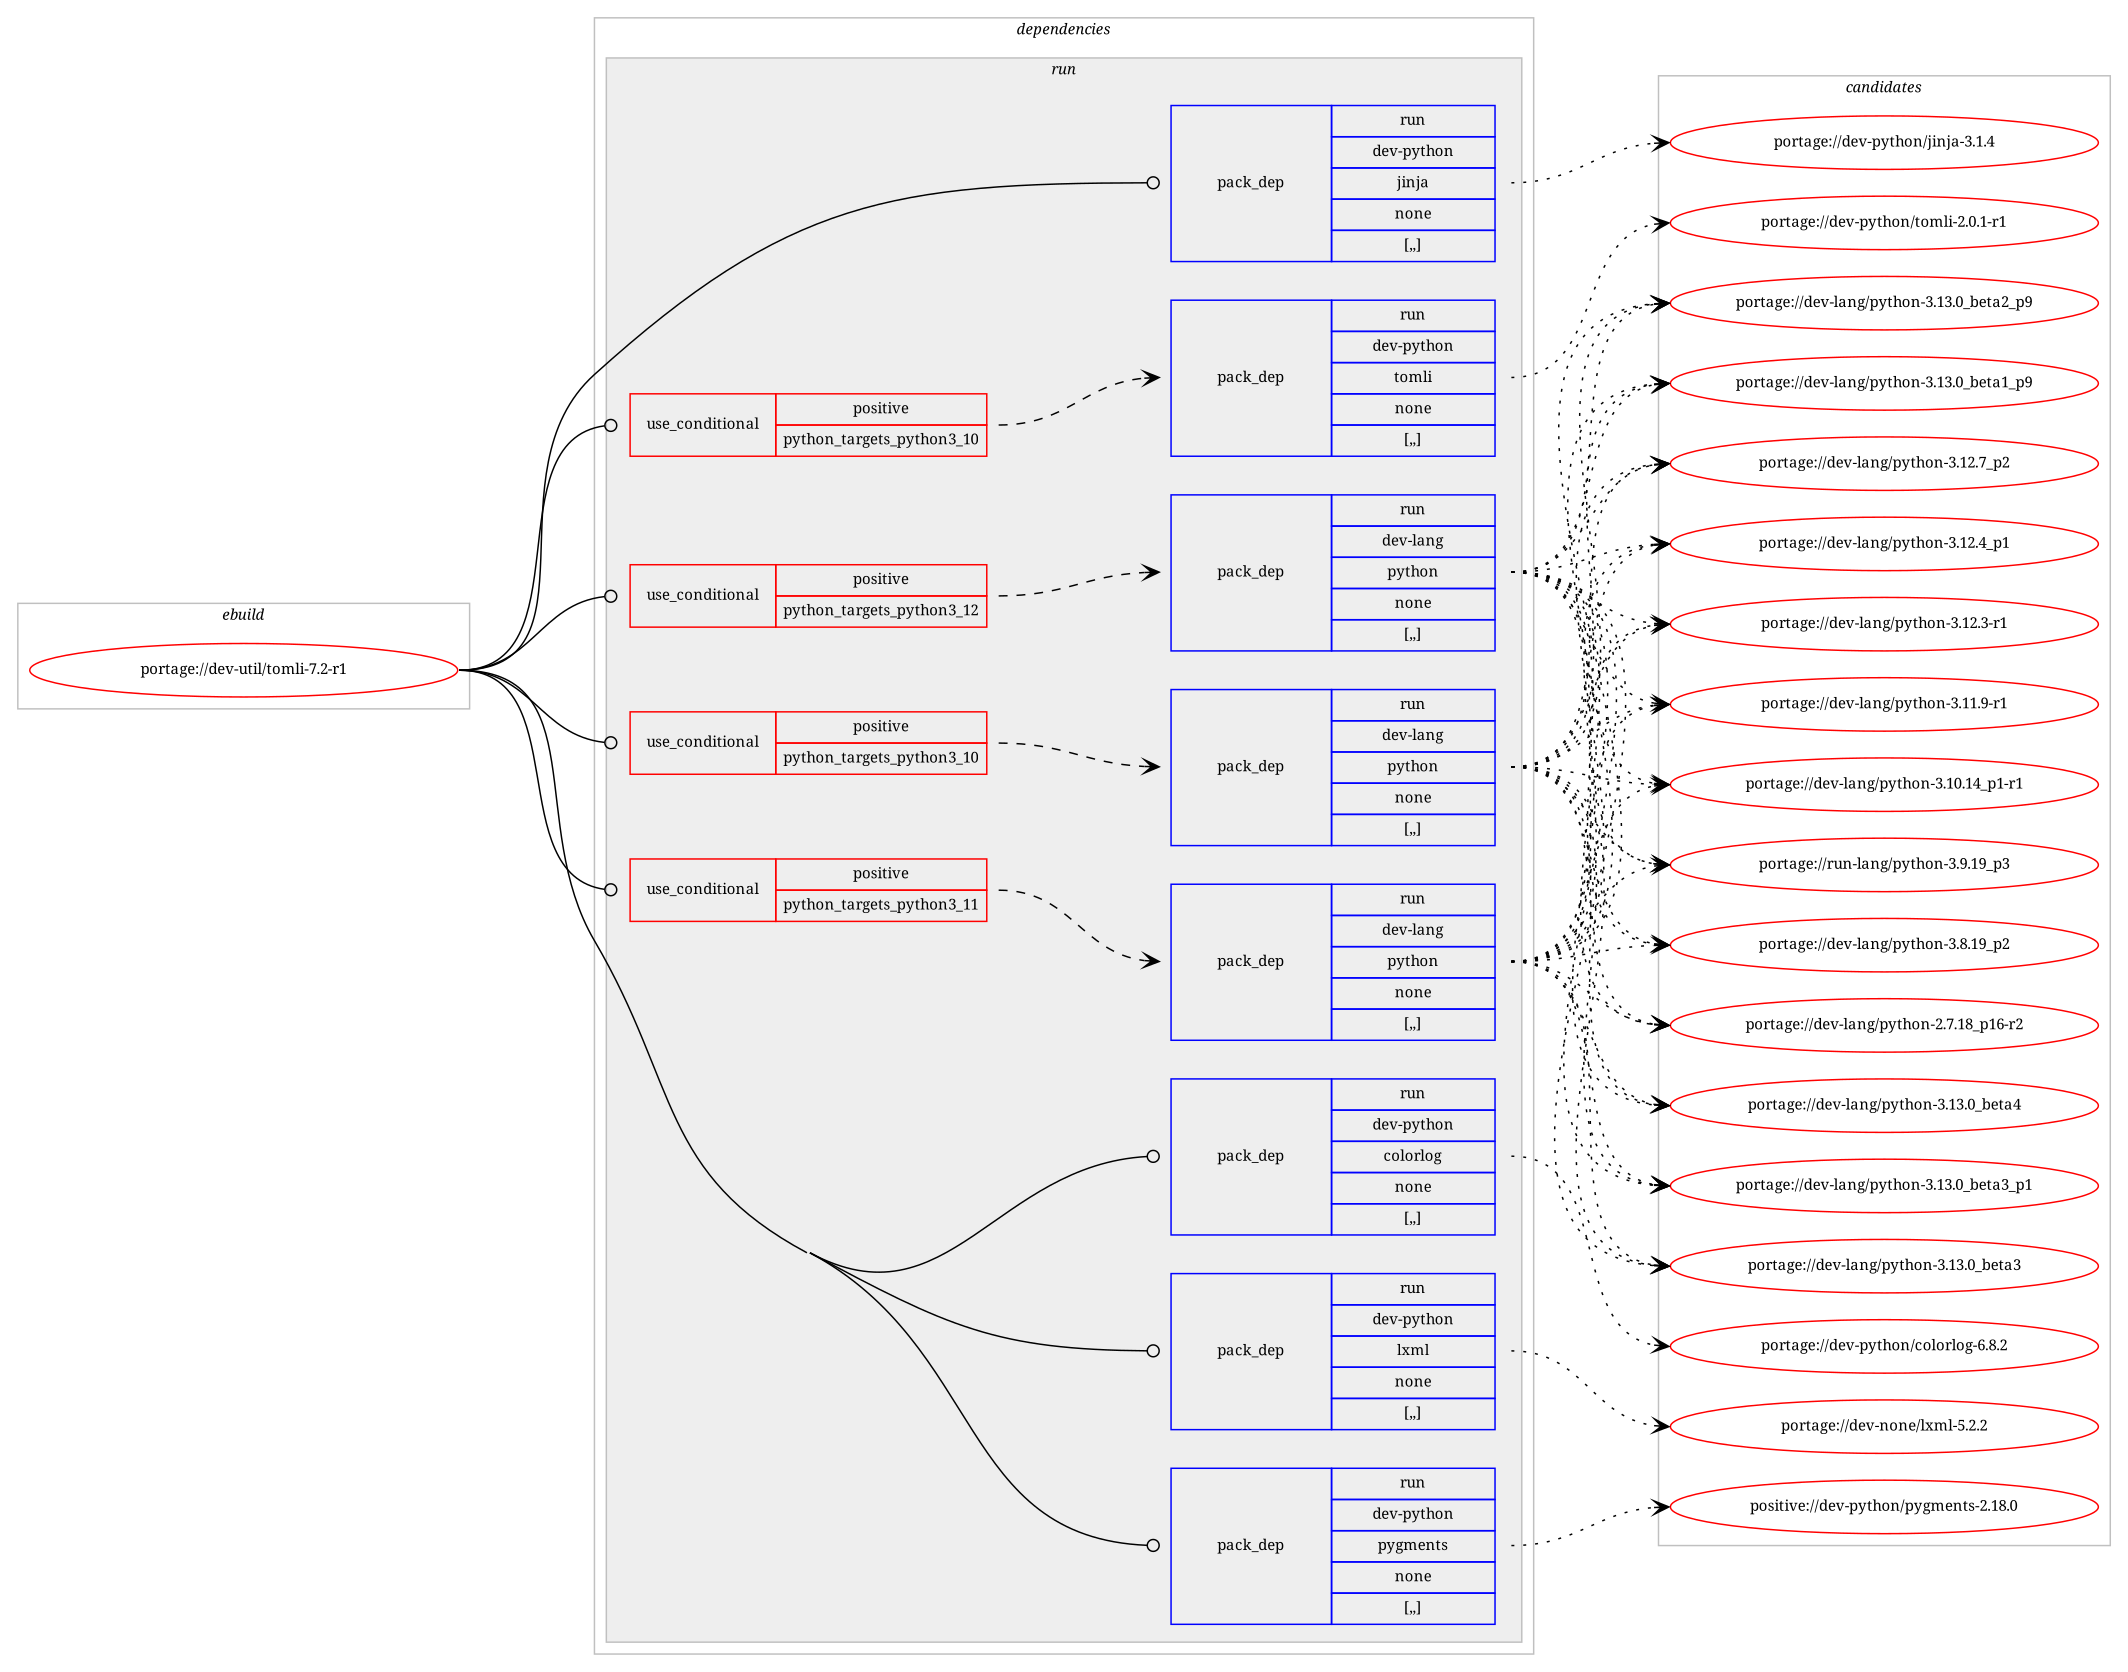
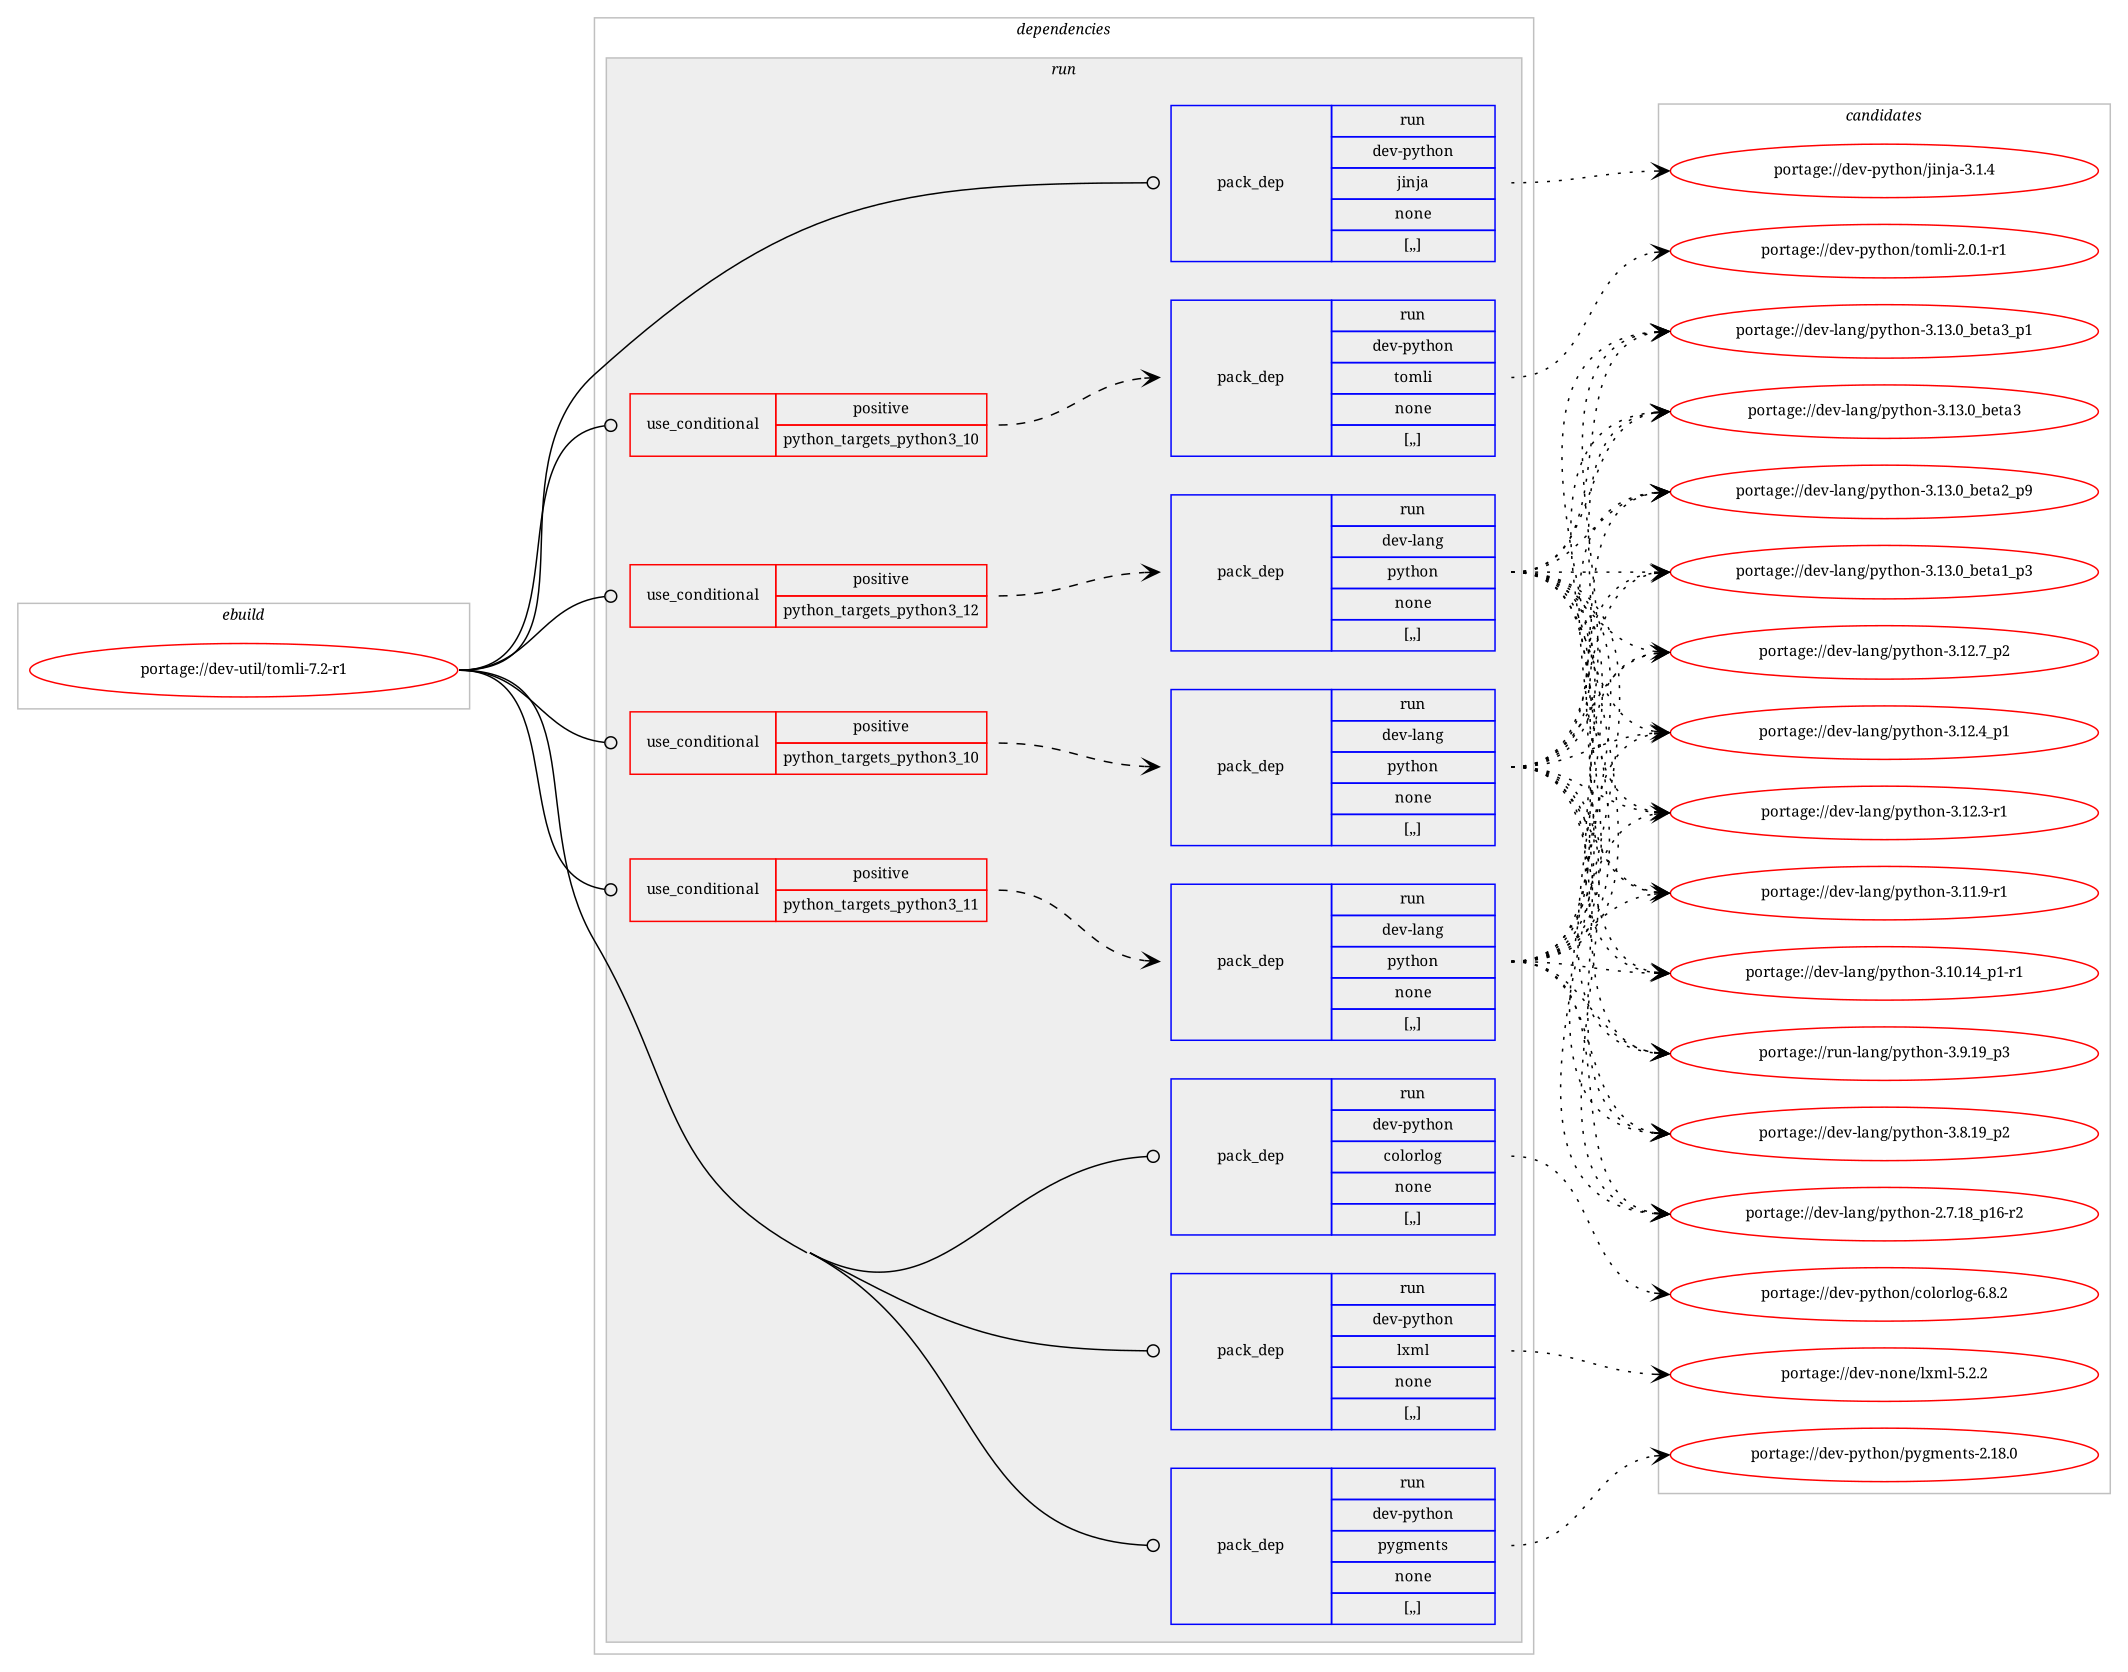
node "portage://dev-lang/python-3.13.0_beta1_p9": label "portage://dev-lang/python-3.13.0_beta1_p9" -> "portage://dev-lang/python-3.13.0_beta1_p3"
node "portage://dev-lang/python-3.13.0_beta4": removed
node "positive://dev-python/pygments-2.18.0": label "positive://dev-python/pygments-2.18.0" -> "portage://dev-python/pygments-2.18.0"
